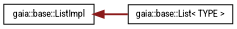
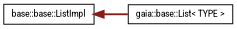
node "gaia::base::ListImpl": label "gaia::base::ListImpl" -> "base::base::ListImpl"
